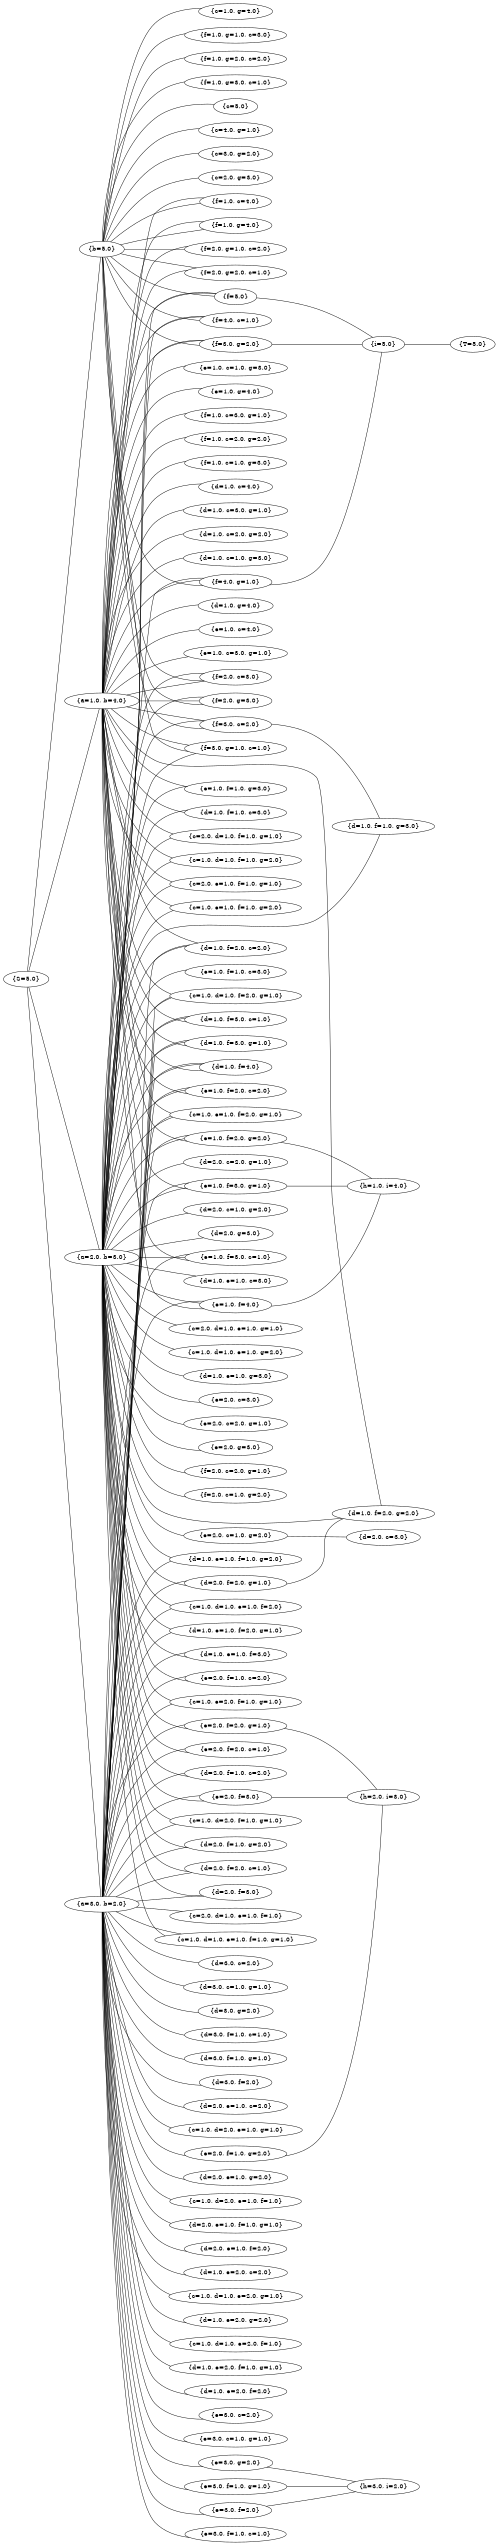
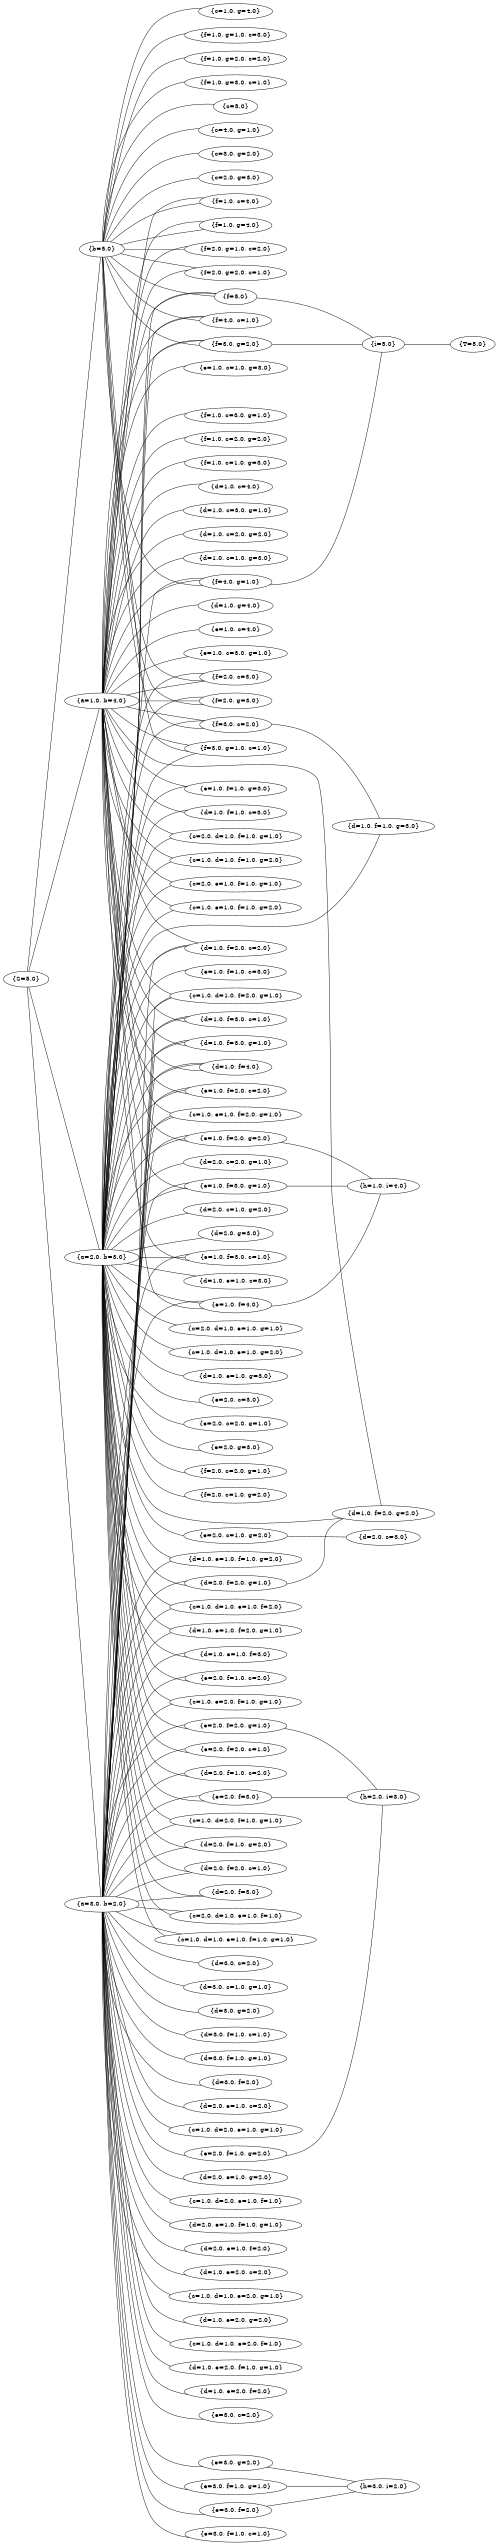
node "{e=1.0, g=4.0}": removed
edge "{a=2.0, b=3.0}" -- "{c=2.0, d=1.0, e=1.0, f=1.0}": added
node "{e=3.0, c=1.0, g=1.0}": removed
